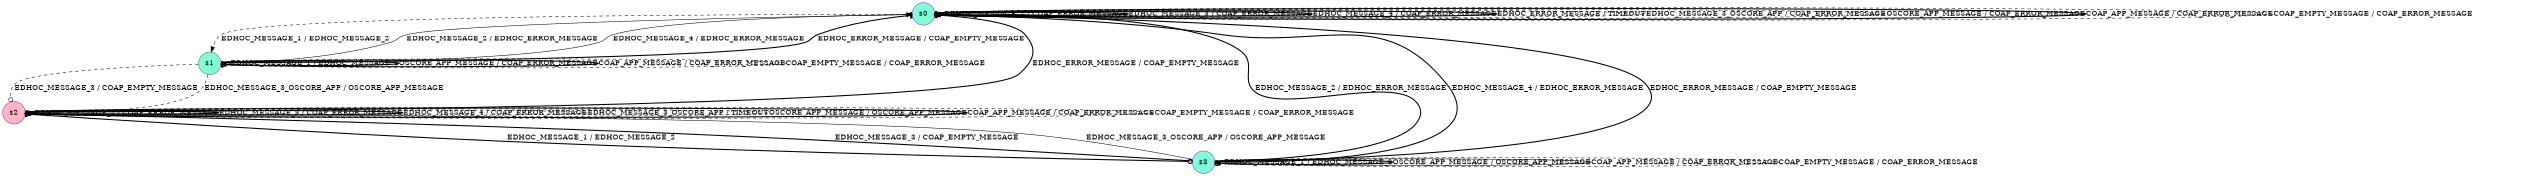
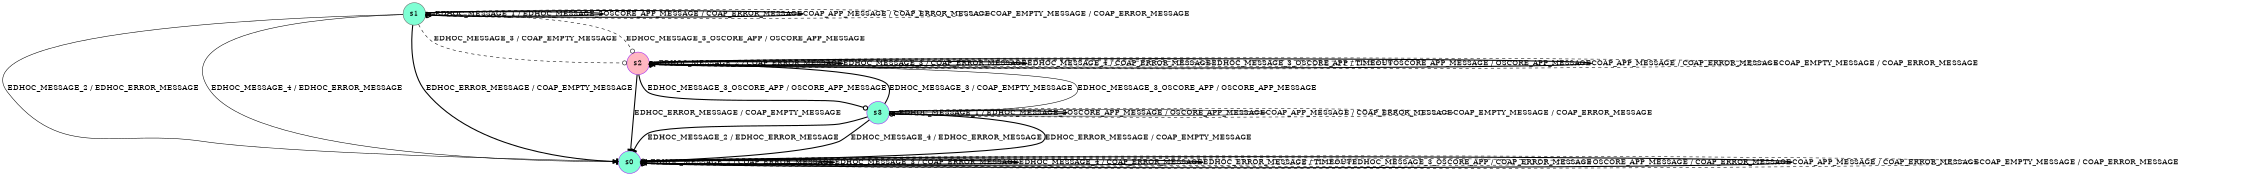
edge "s0" -> "s1": removed, label "EDHOC_MESSAGE_1 / EDHOC_MESSAGE_2"
edge "s2" -> "s3": label "EDHOC_MESSAGE_1 / EDHOC_MESSAGE_2" -> "EDHOC_MESSAGE_3_OSCORE_APP / OSCORE_APP_MESSAGE"
